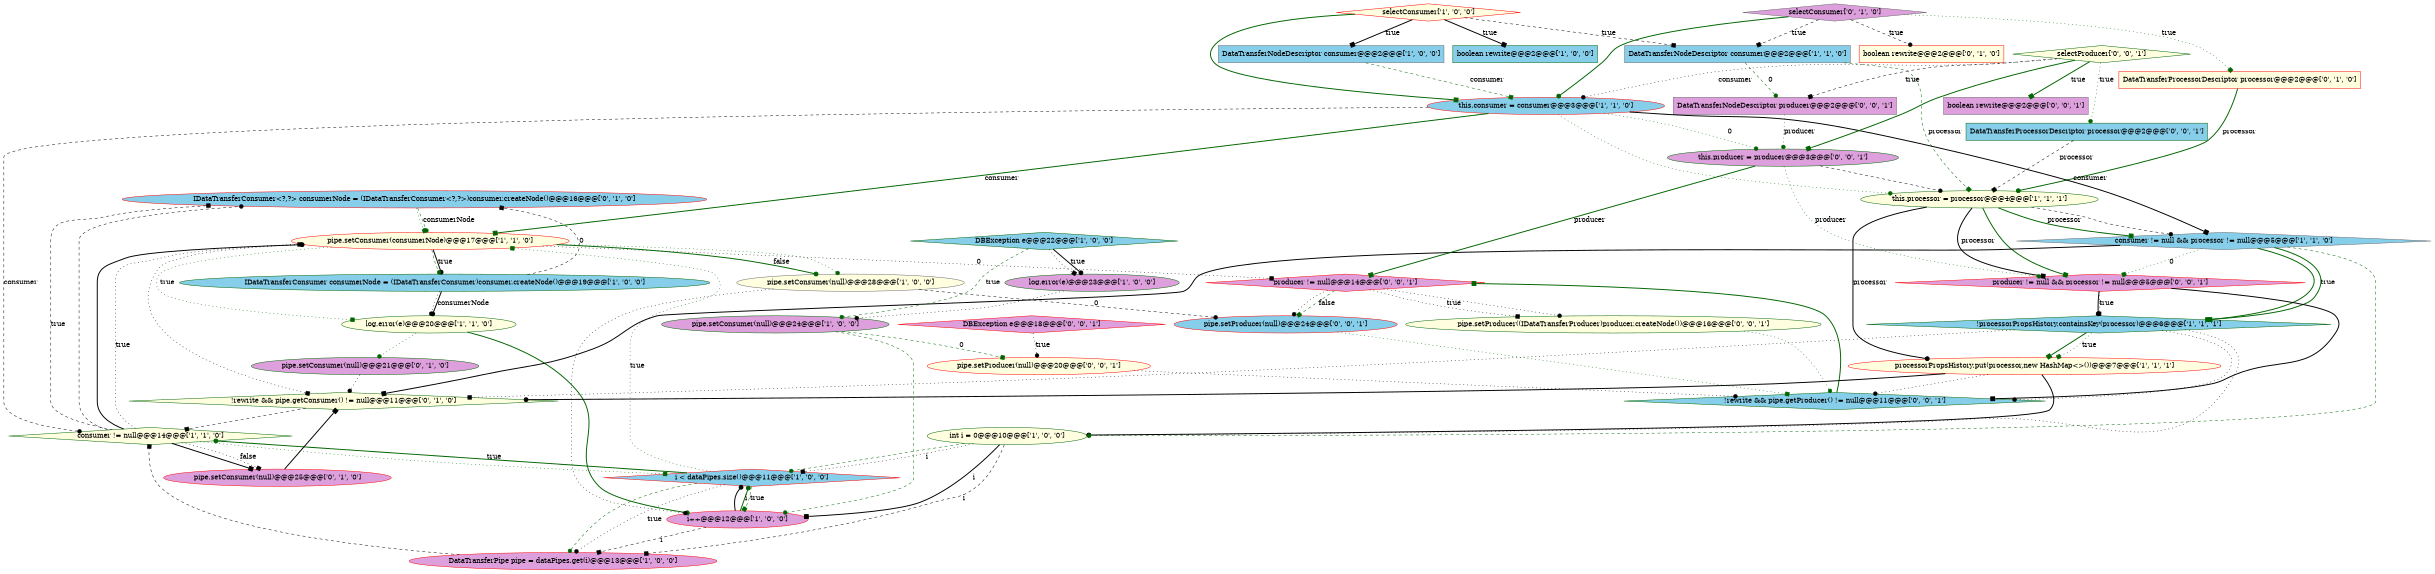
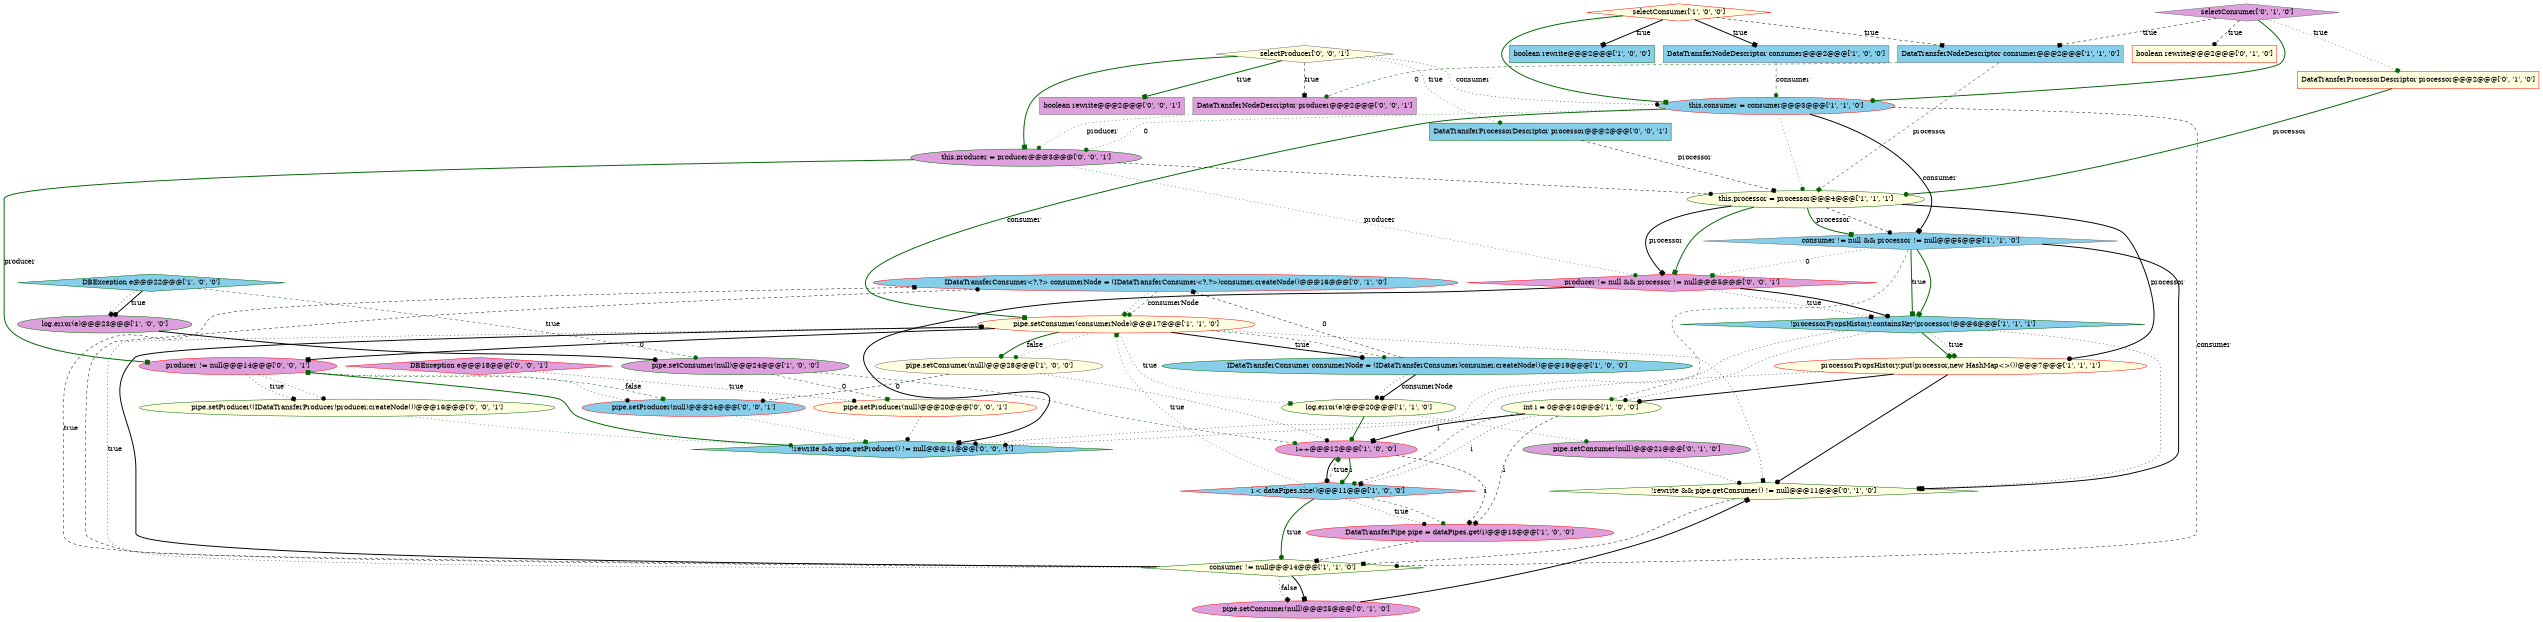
node "selectProducer['0', '0', '1']": color darkgreen -> gray40
edge "DataTransferNodeDescriptor consumer@@@2@@@['1', '0', '0']" -> "this.consumer = consumer@@@3@@@['1', '1', '0']": arrowhead box -> dot
edge "pipe.setConsumer(consumerNode)@@@17@@@['1', '1', '0']" -> "producer != null@@@14@@@['0', '0', '1']": style dotted -> bold
node "producer != null@@@14@@@['0', '0', '1']": shape diamond -> ellipse
edge "log.error(e)@@@23@@@['1', '0', '0']" -> "pipe.setConsumer(null)@@@24@@@['1', '0', '0']": style dotted -> bold
edge "consumer != null@@@14@@@['1', '1', '0']" -> "i < dataPipes.size()@@@11@@@['1', '0', '0']": removed
